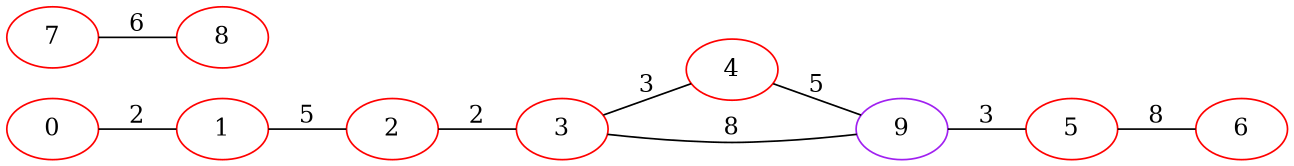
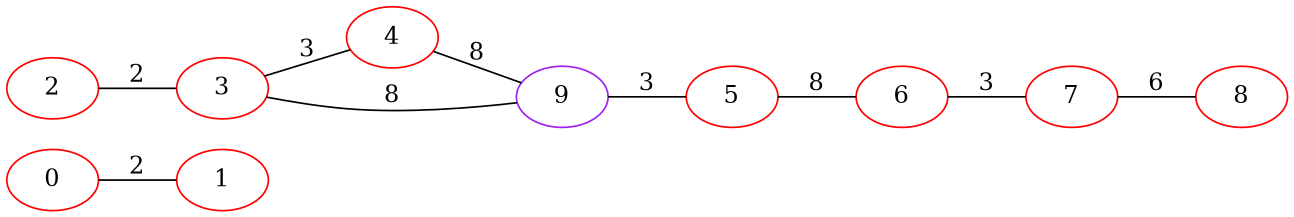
edge "4" -- "9": label "5" -> "8"
edge "6" -- "7": added, label "3"
edge "1" -- "2": removed, label "5"
